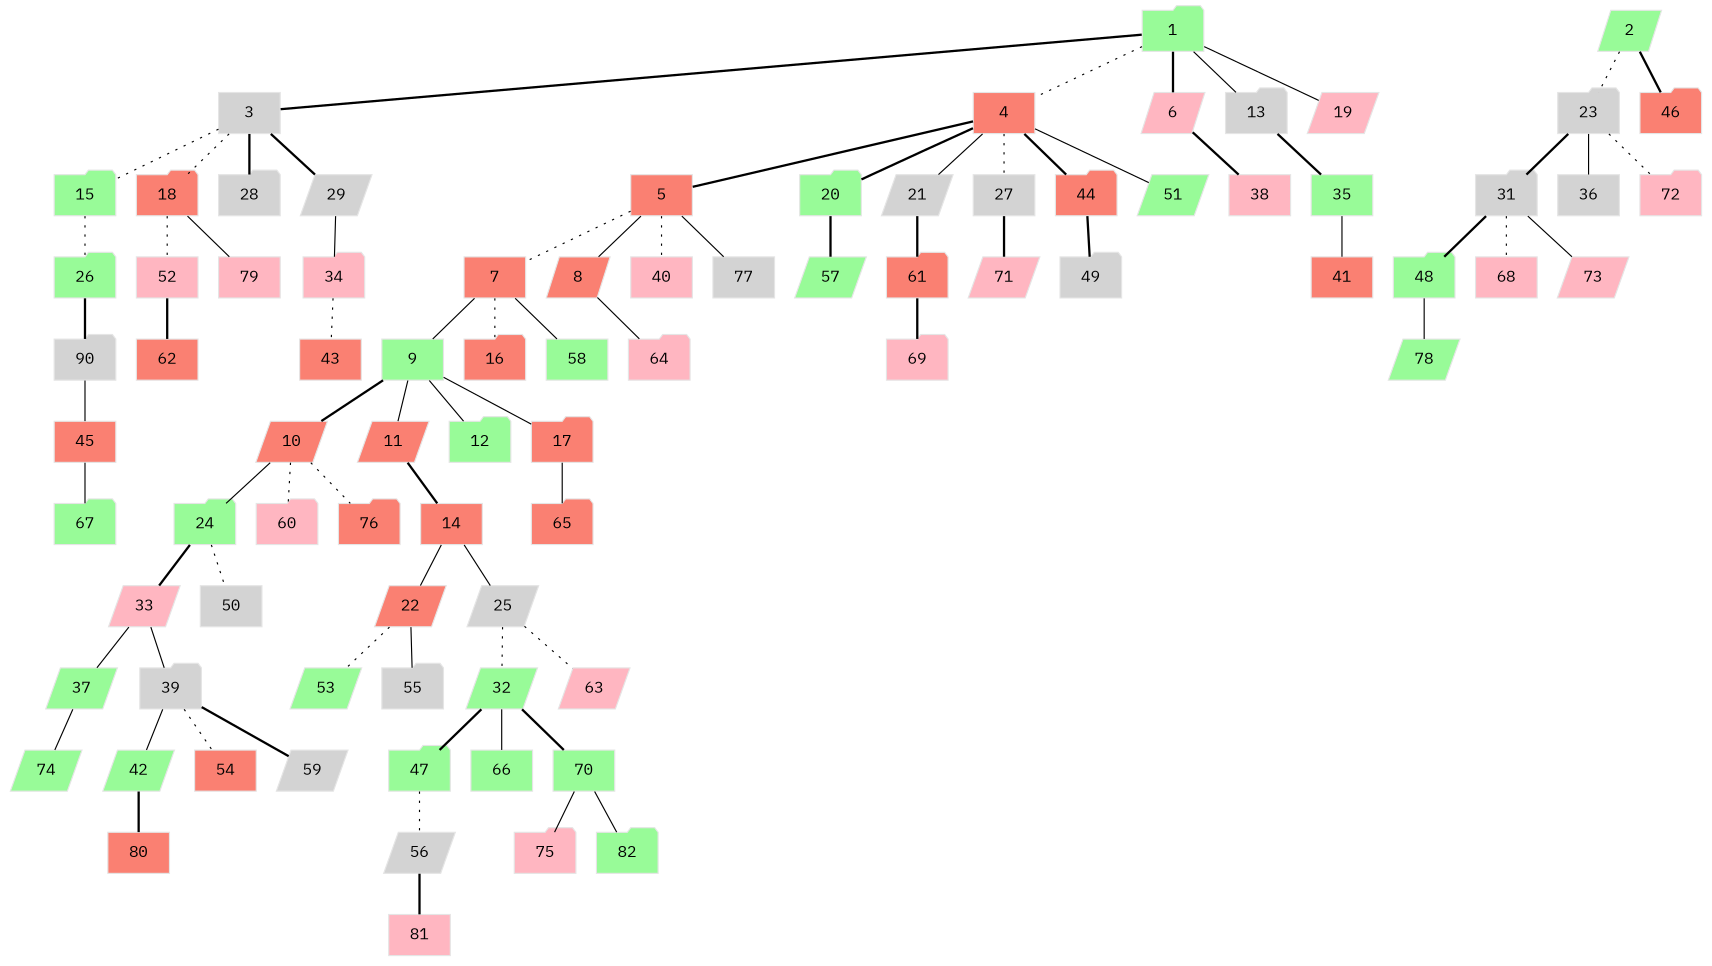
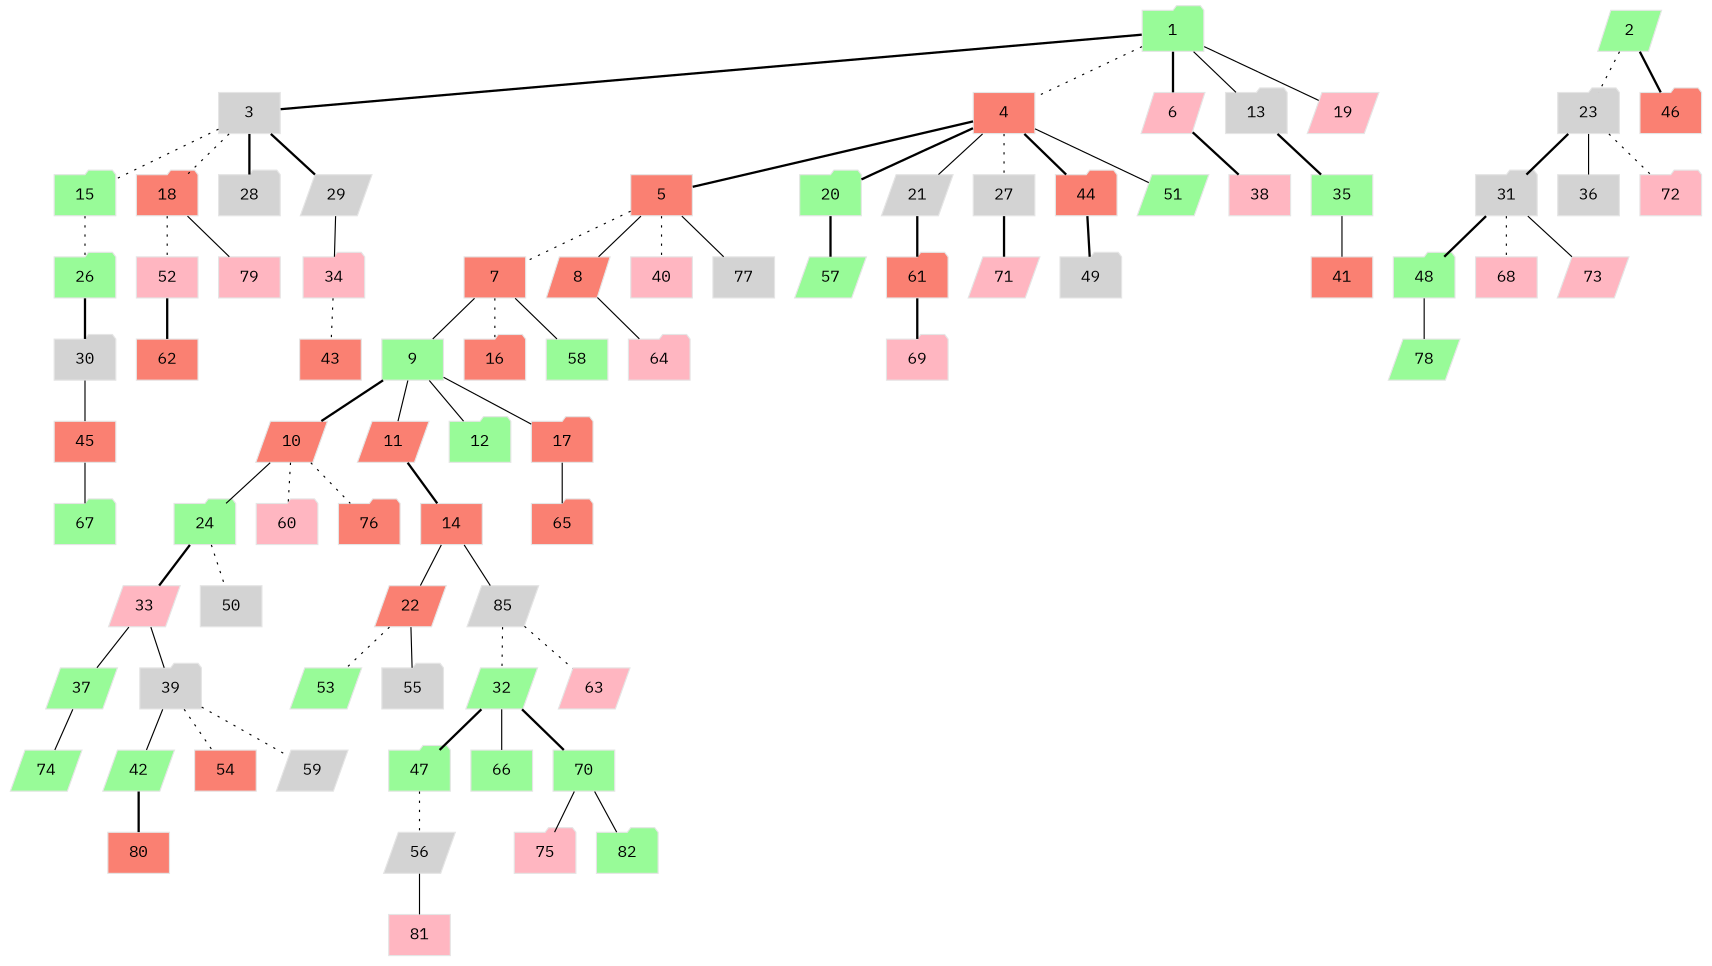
node "90": label "90" -> "30"
node "25": label "25" -> "85"
edge "39" -- "59": style bold -> dotted
edge "56" -- "81": style bold -> solid
